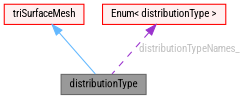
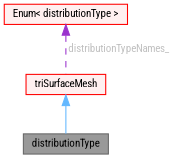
edge "distributionType" -> "Enum< distributionType >": now "triSurfaceMesh" -> "Enum< distributionType >"
